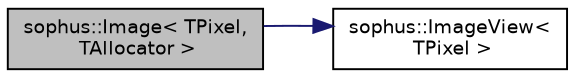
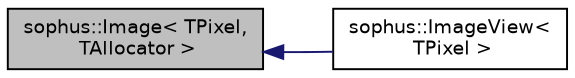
edge "sophus::Image< TPixel, TAllocator >" -> "sophus::ImageView< TPixel >": reversed
